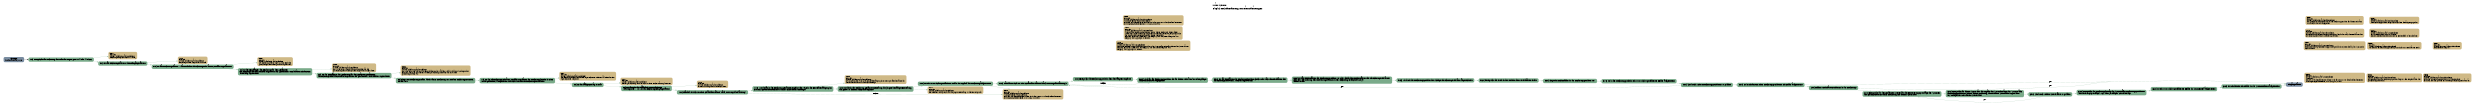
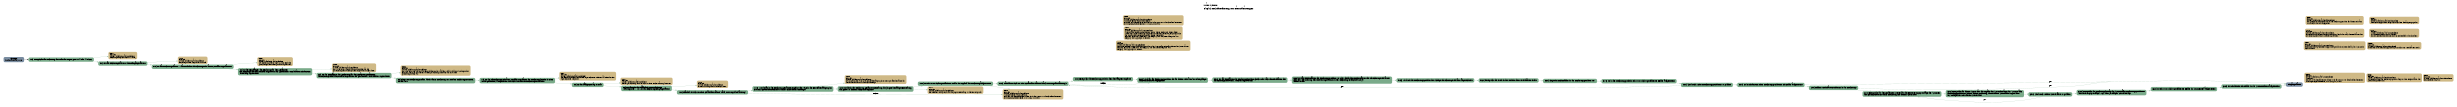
node "A17": text "Cluster: Nutzung auf Positionsebene" -> "Cluster: Ablehnung auf Positionsebene"
node "A25": removed
